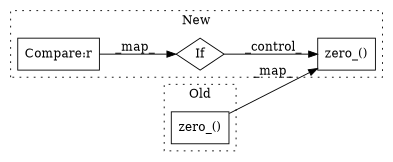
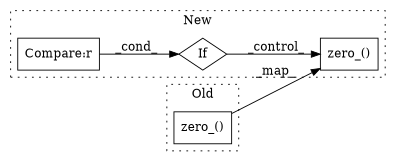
edge "Compare:r" -> "If": label "_map_" -> "_cond_"
